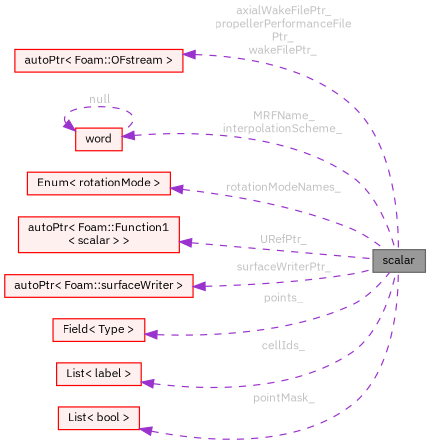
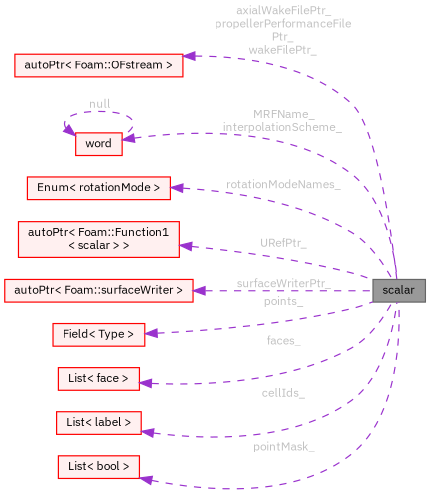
node "List< face >": added
